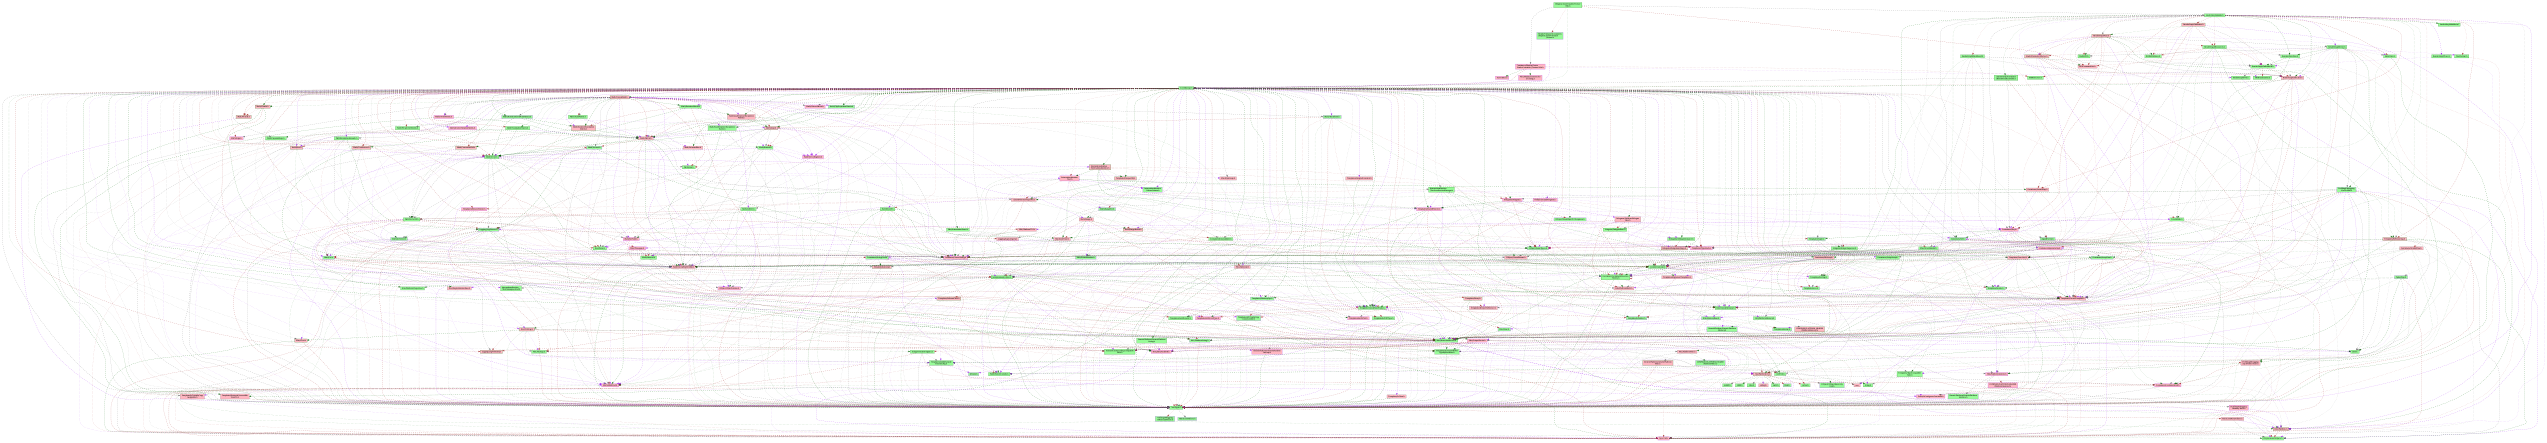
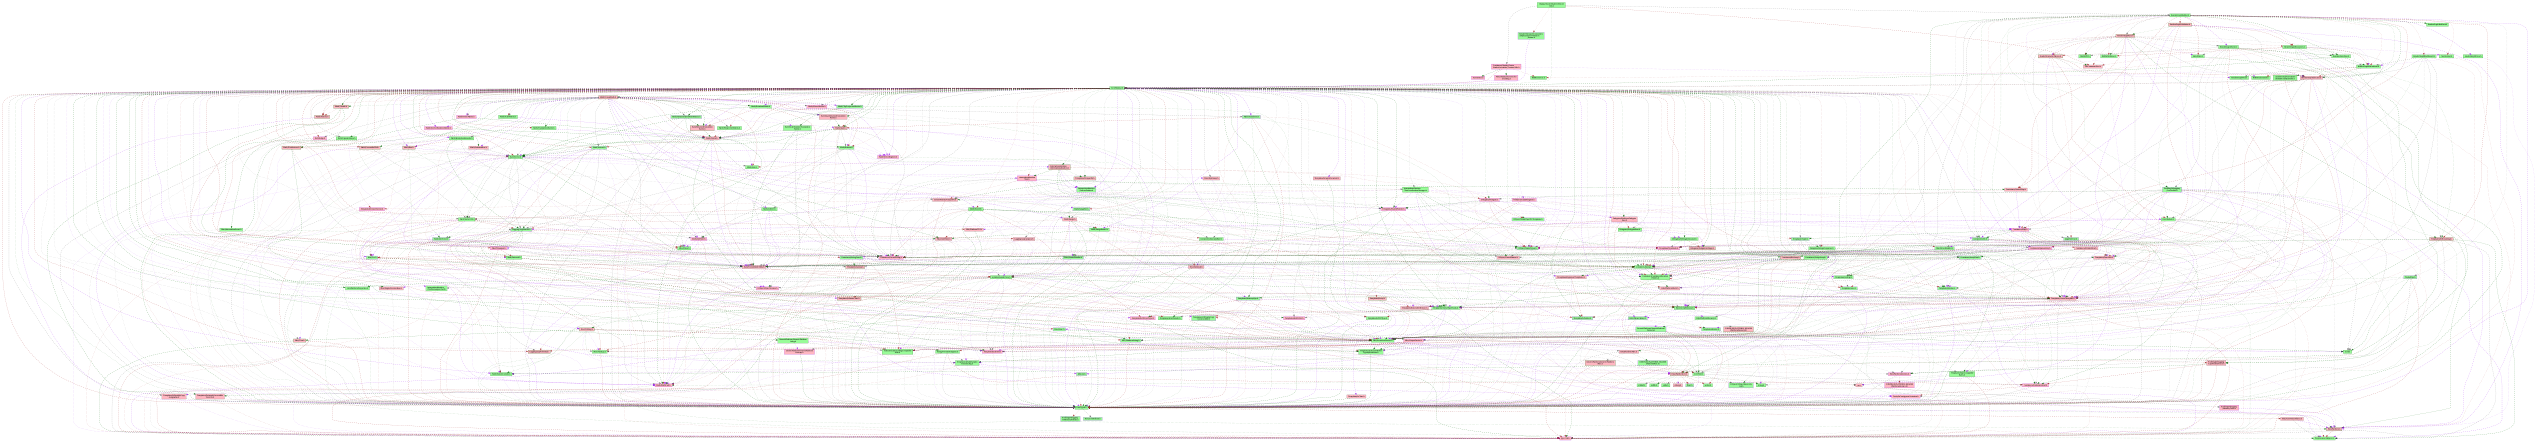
node "Math/RangeBound.h": fillcolor lightpink -> palegreen
edge "Containers/BitArray.h" -> "HAL/PlatformAtomics.h": removed
node "math.h": removed
node "GenericPlatform/GenericPlatform Atomics.h": removed
